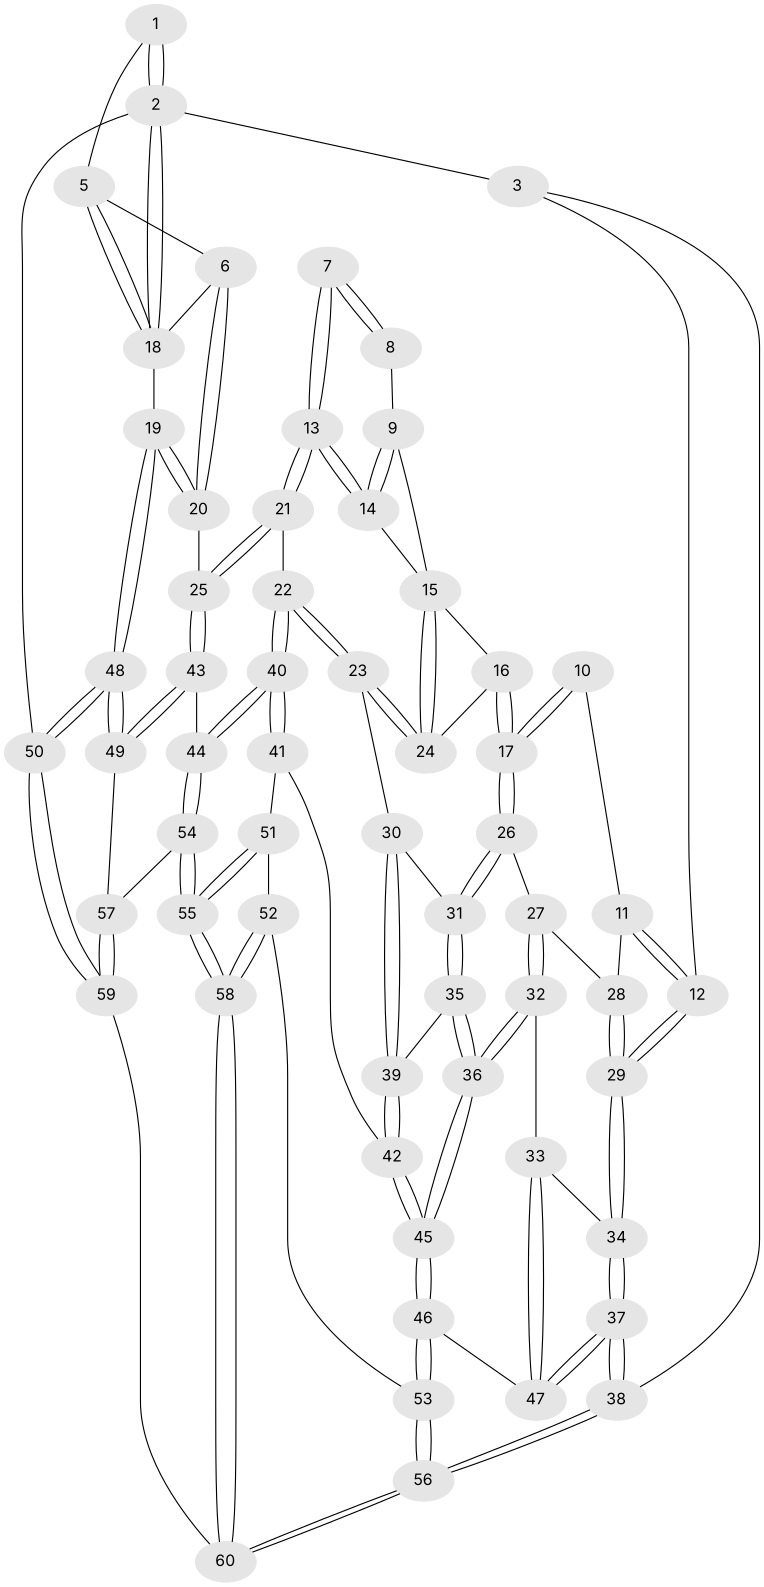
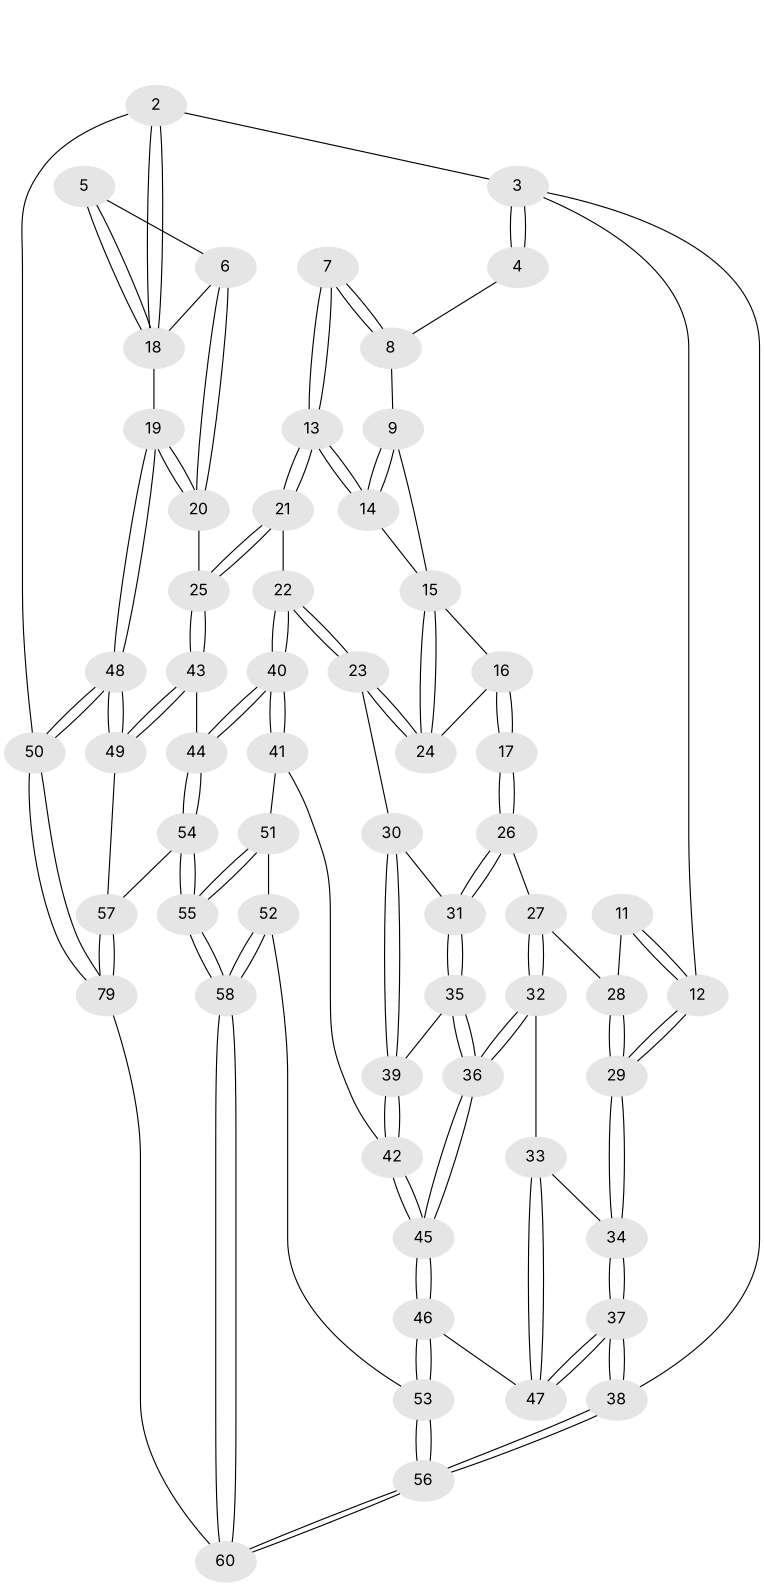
node "1": removed
node "4": added
node "10": removed
node "59": label "59" -> "79"
